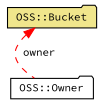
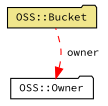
edge "OSS::Owner" -> "OSS::Bucket": reversed
